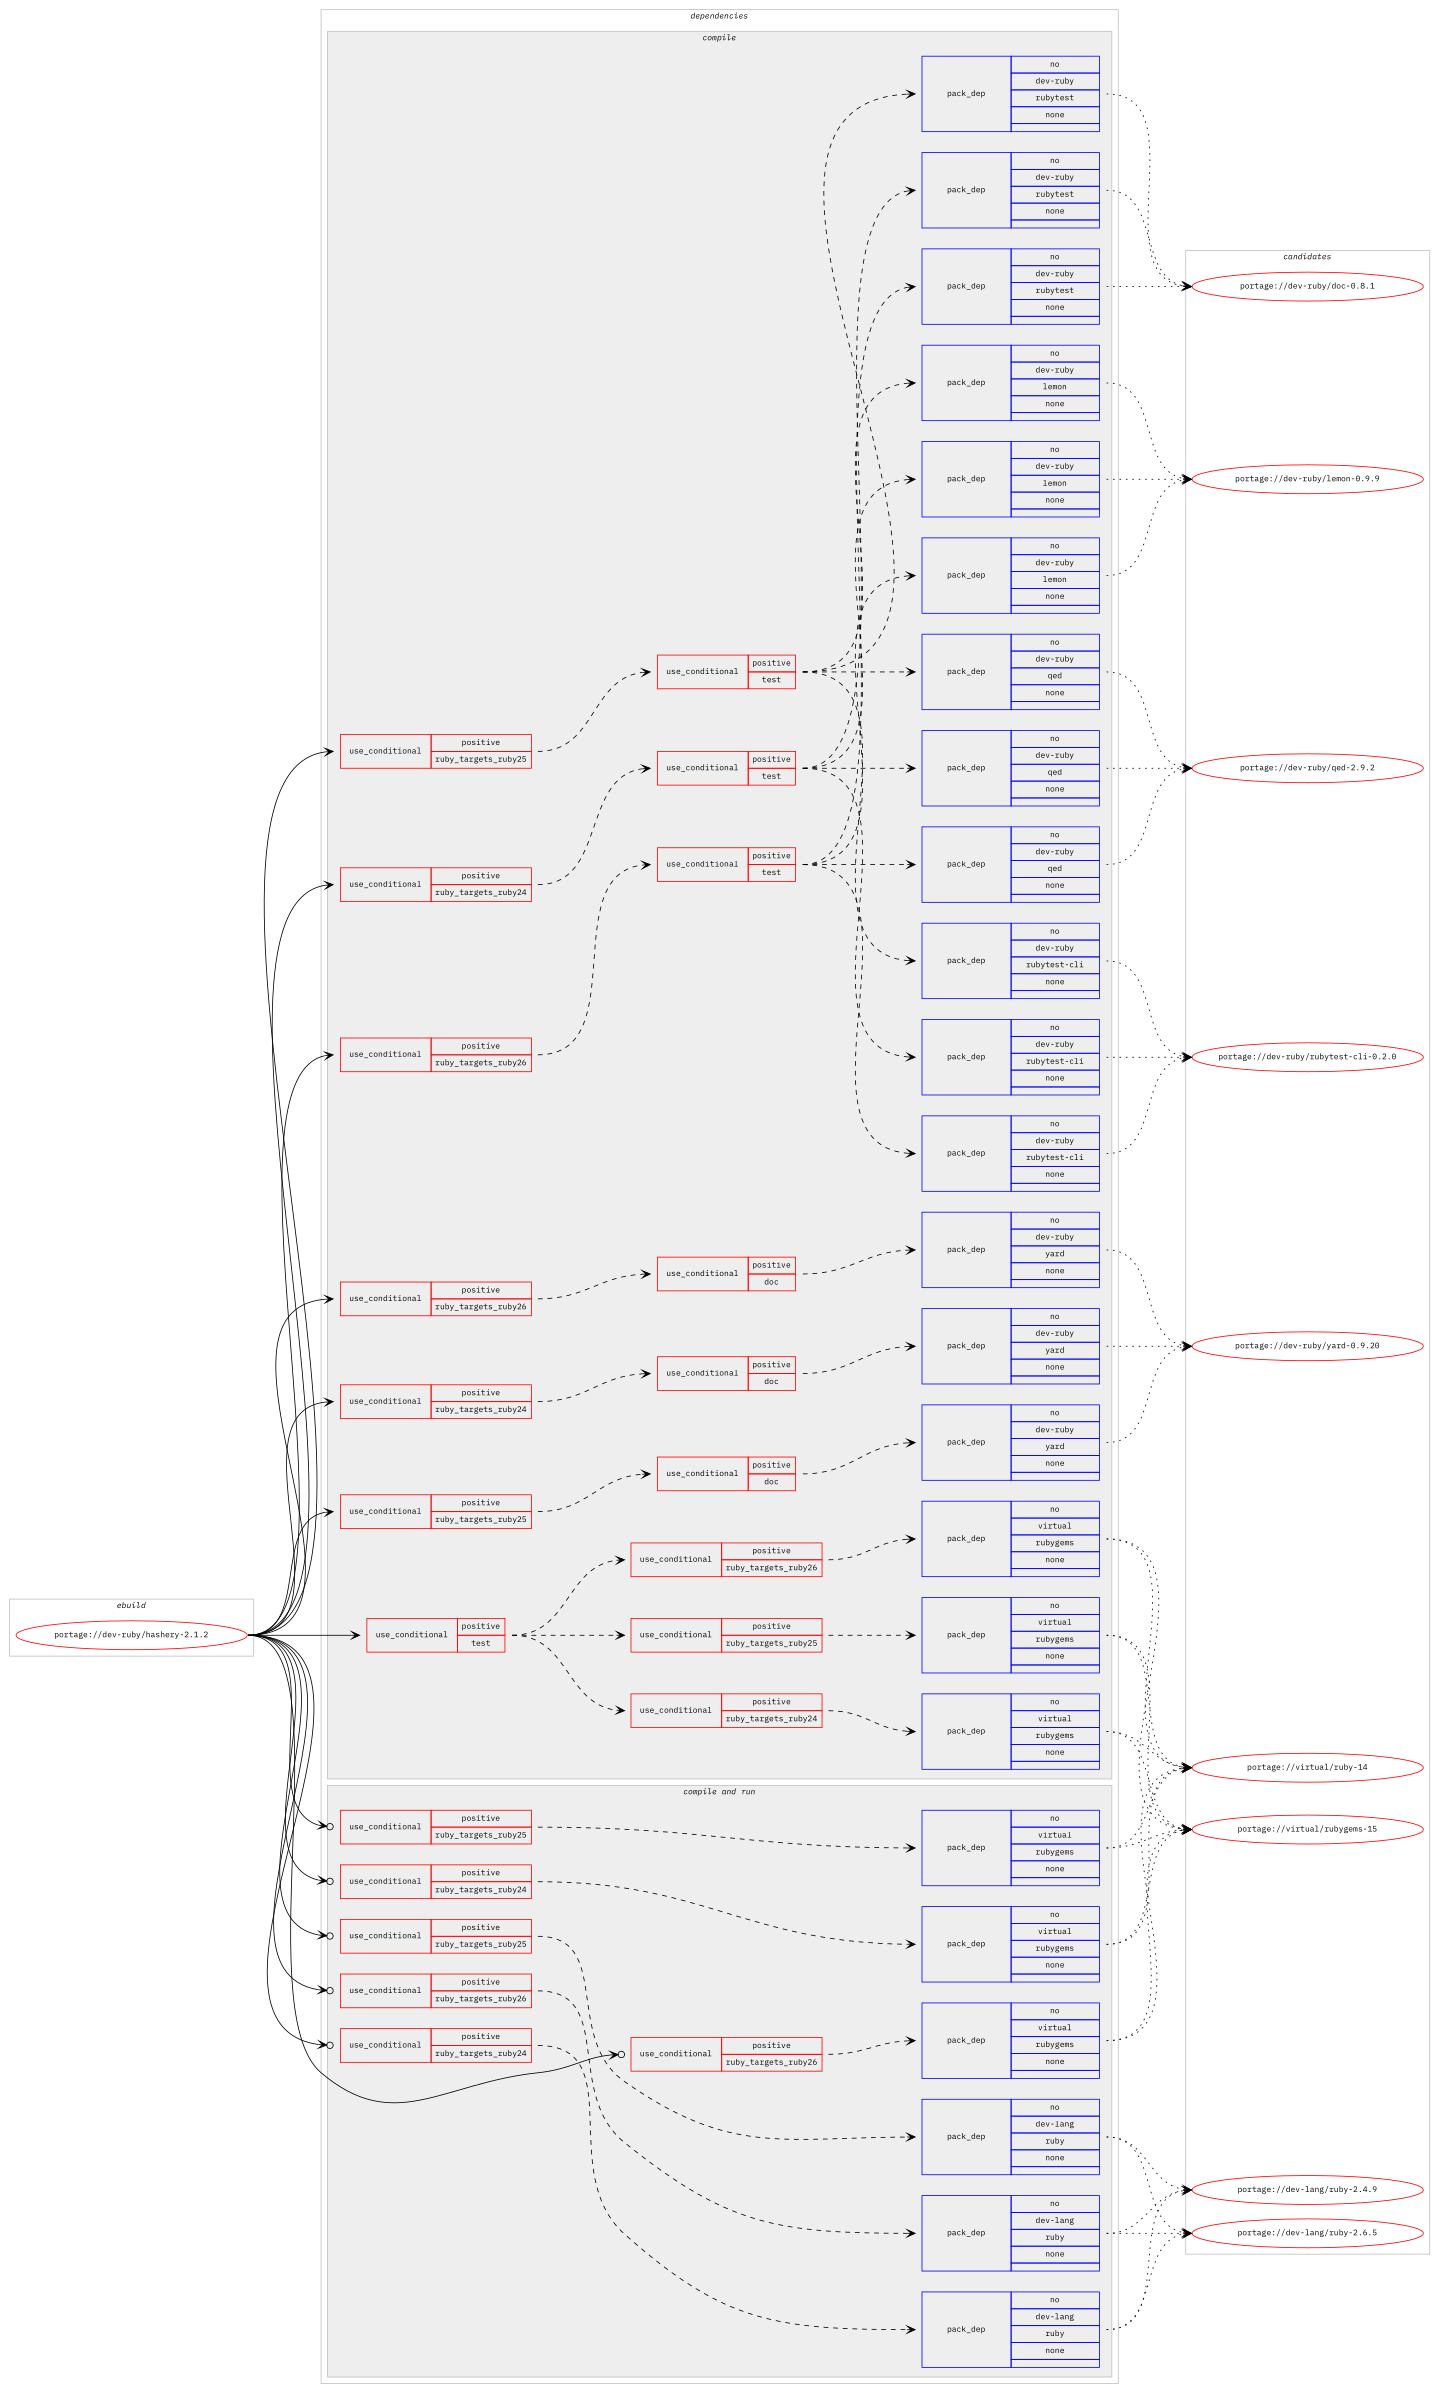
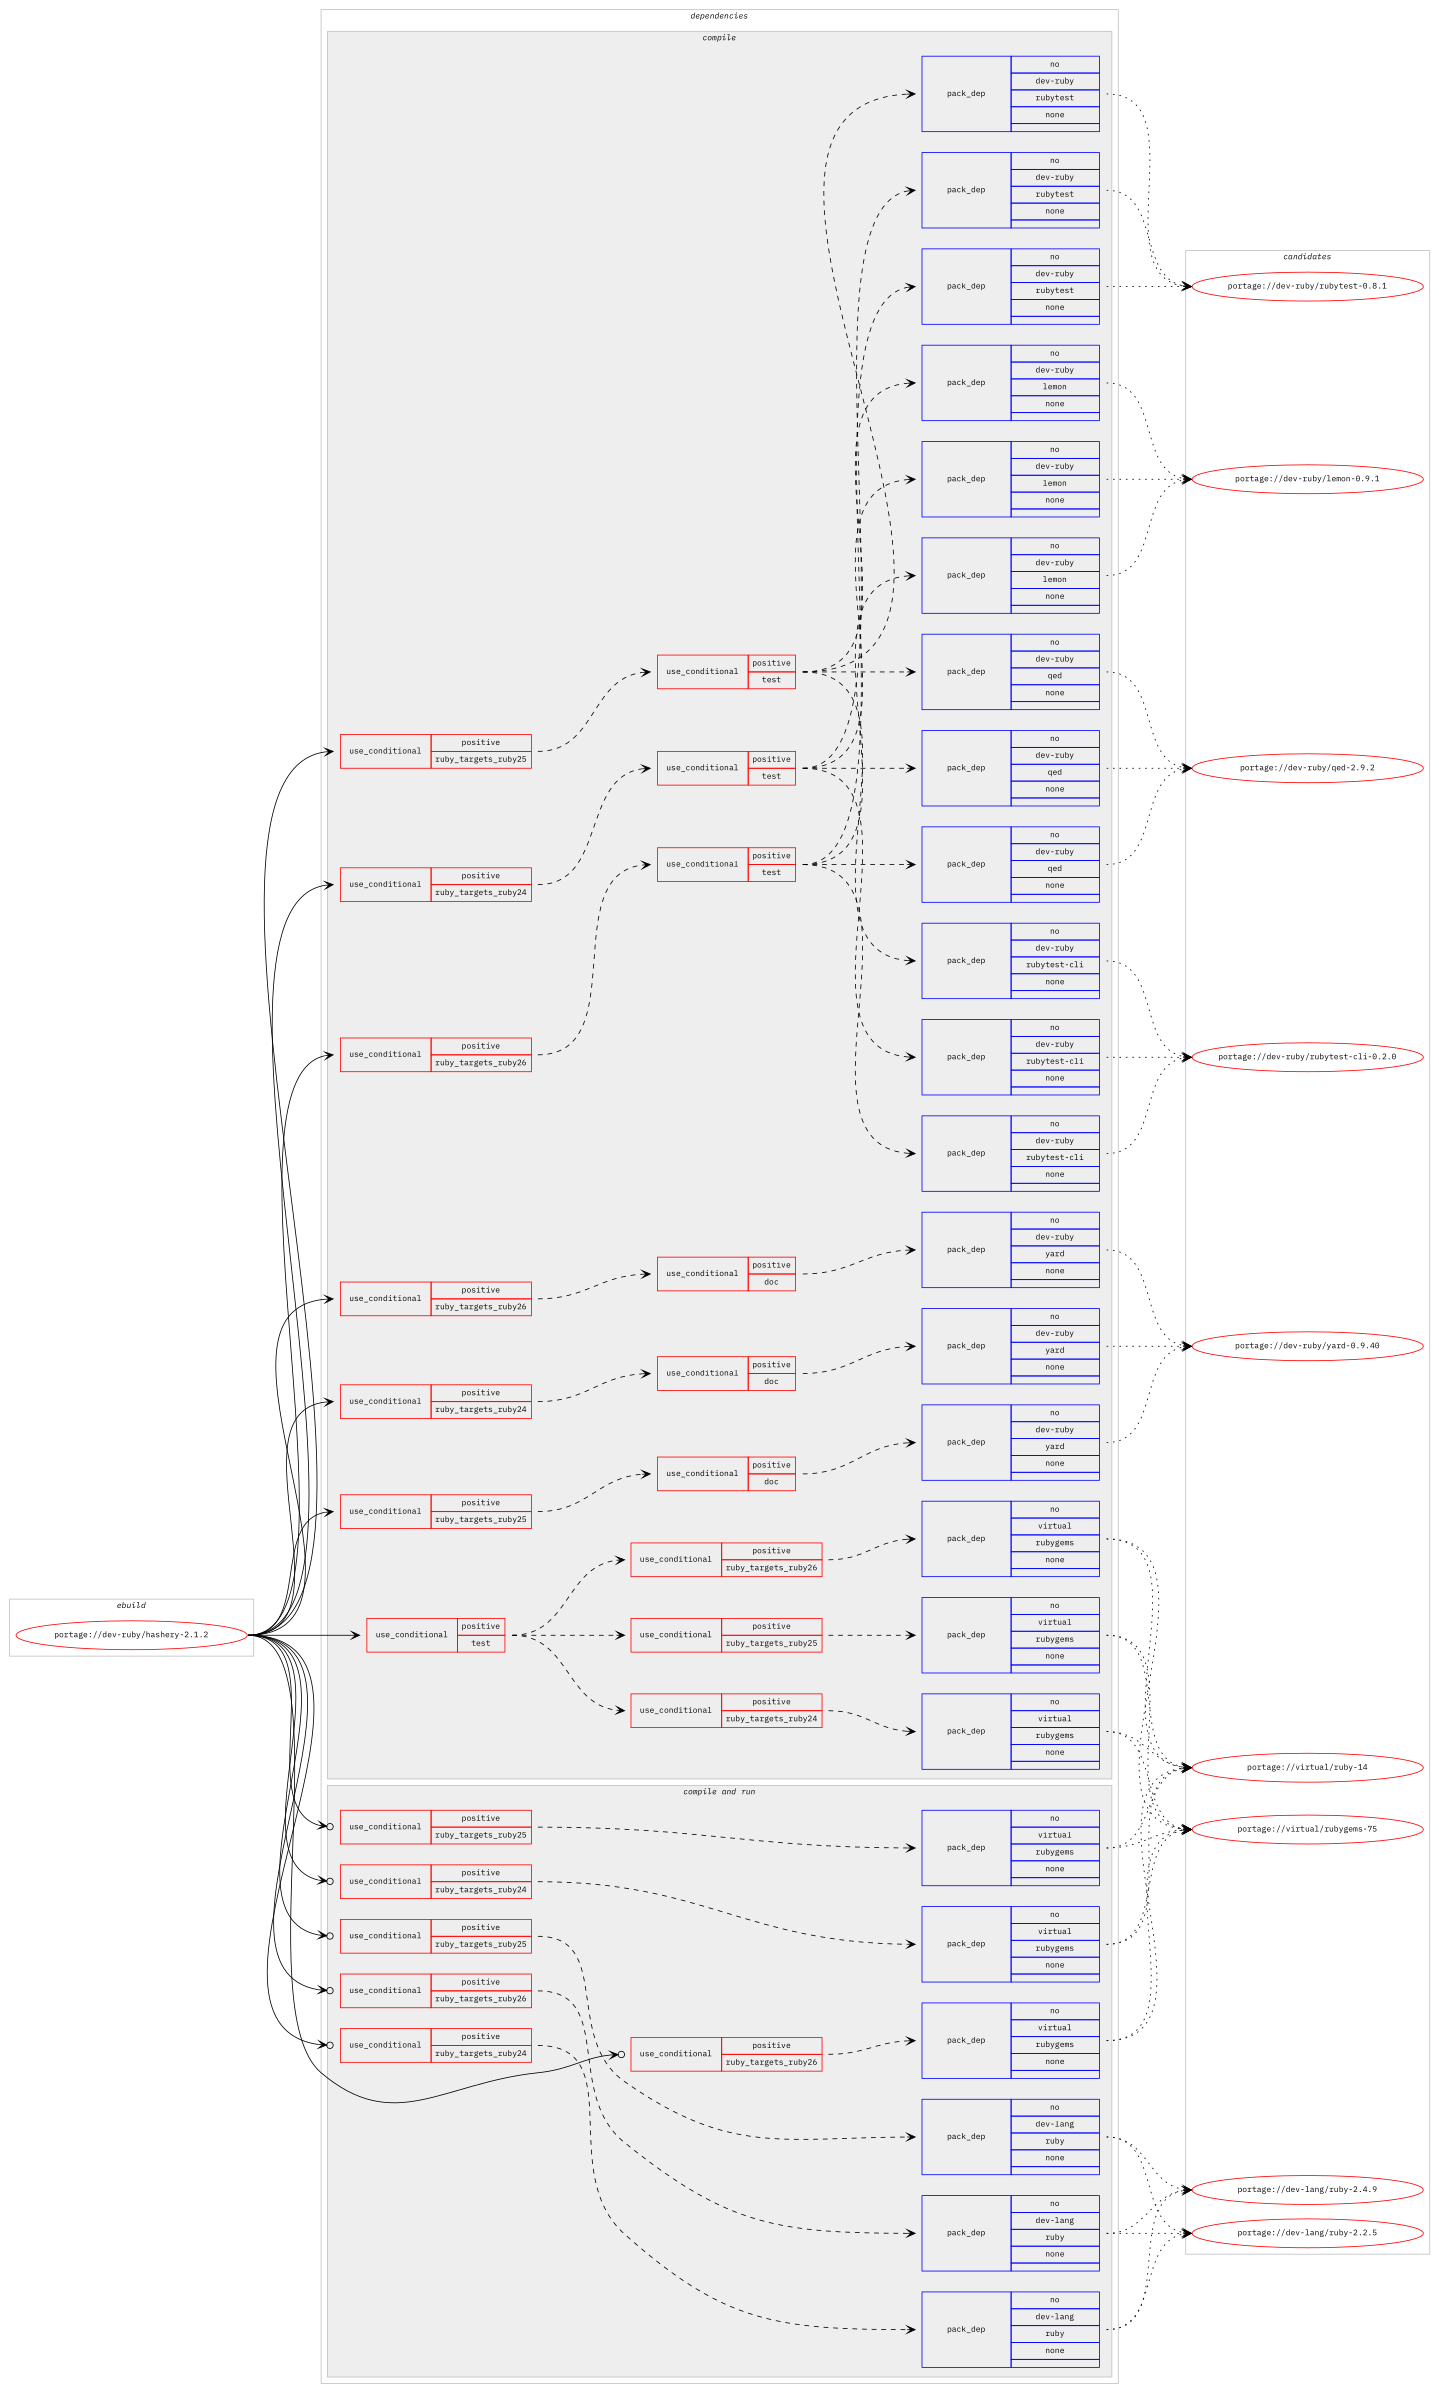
node "portage://dev-ruby/doc-0.8.1": label "portage://dev-ruby/doc-0.8.1" -> "portage://dev-ruby/rubytest-0.8.1"
node "portage://dev-ruby/lemon-0.9.9": label "portage://dev-ruby/lemon-0.9.9" -> "portage://dev-ruby/lemon-0.9.1"
node "portage://dev-ruby/yard-0.9.20": label "portage://dev-ruby/yard-0.9.20" -> "portage://dev-ruby/yard-0.9.40"
node "portage://virtual/rubygems-15": label "portage://virtual/rubygems-15" -> "portage://virtual/rubygems-75"
node "portage://dev-lang/ruby-2.6.5": label "portage://dev-lang/ruby-2.6.5" -> "portage://dev-lang/ruby-2.2.5"
